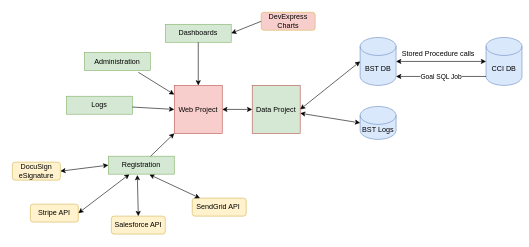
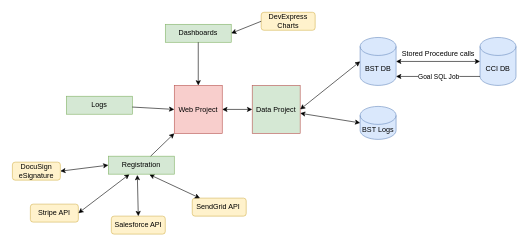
node "DevExpress Charts": fillcolor #f8cecc -> #fff2cc
node "Administration": removed
node "CCI DB": moved (504, 62) -> (498, 62)
edge "Administration" -> "Web Project": removed
